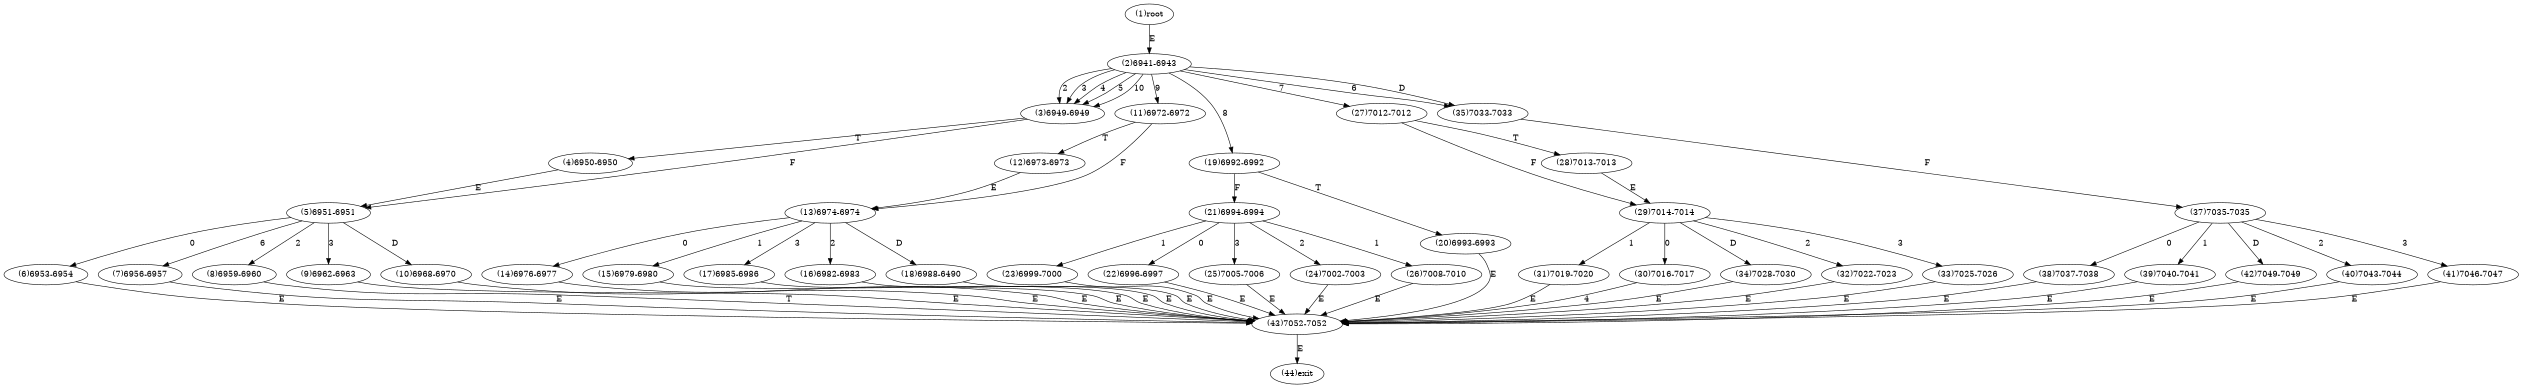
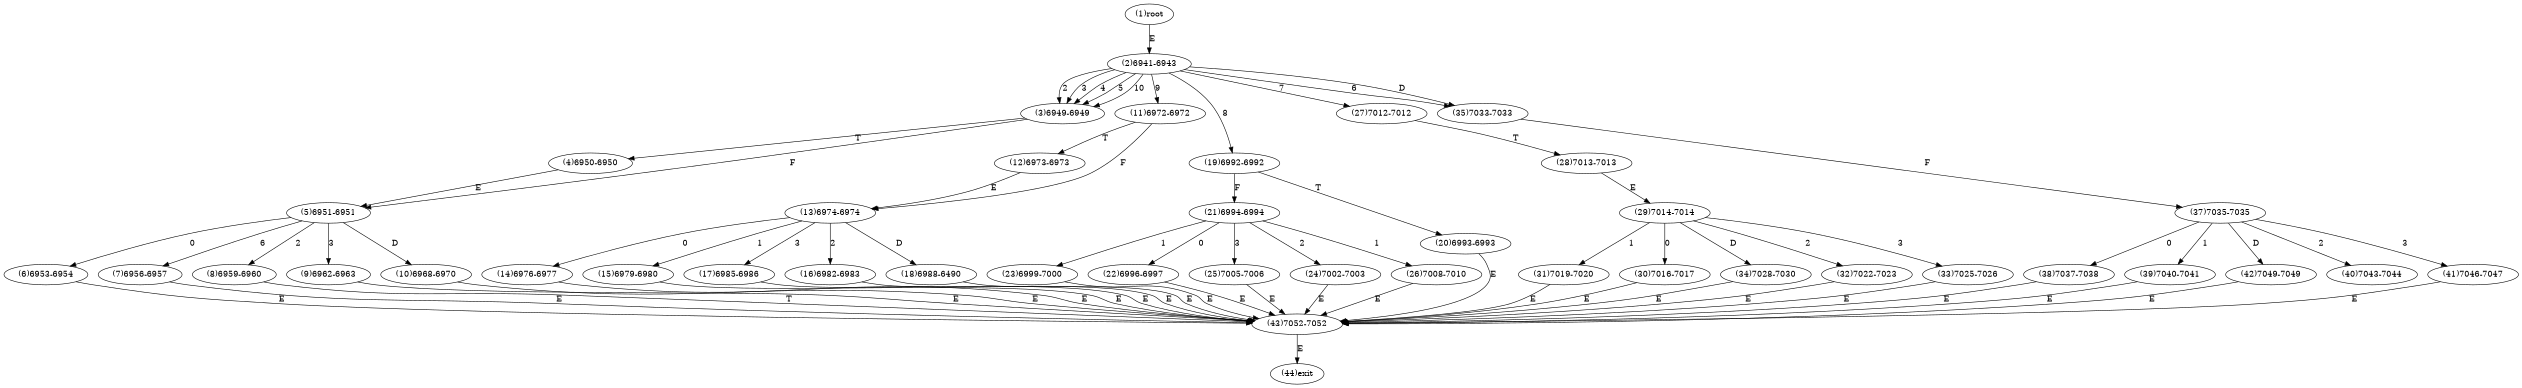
edge "(27)7012-7012" -> "(29)7014-7014": removed, label "F"
edge "(30)7016-7017" -> "(43)7052-7052": label "4" -> "E"
edge "(40)7043-7044" -> "(43)7052-7052": removed, label "E"
